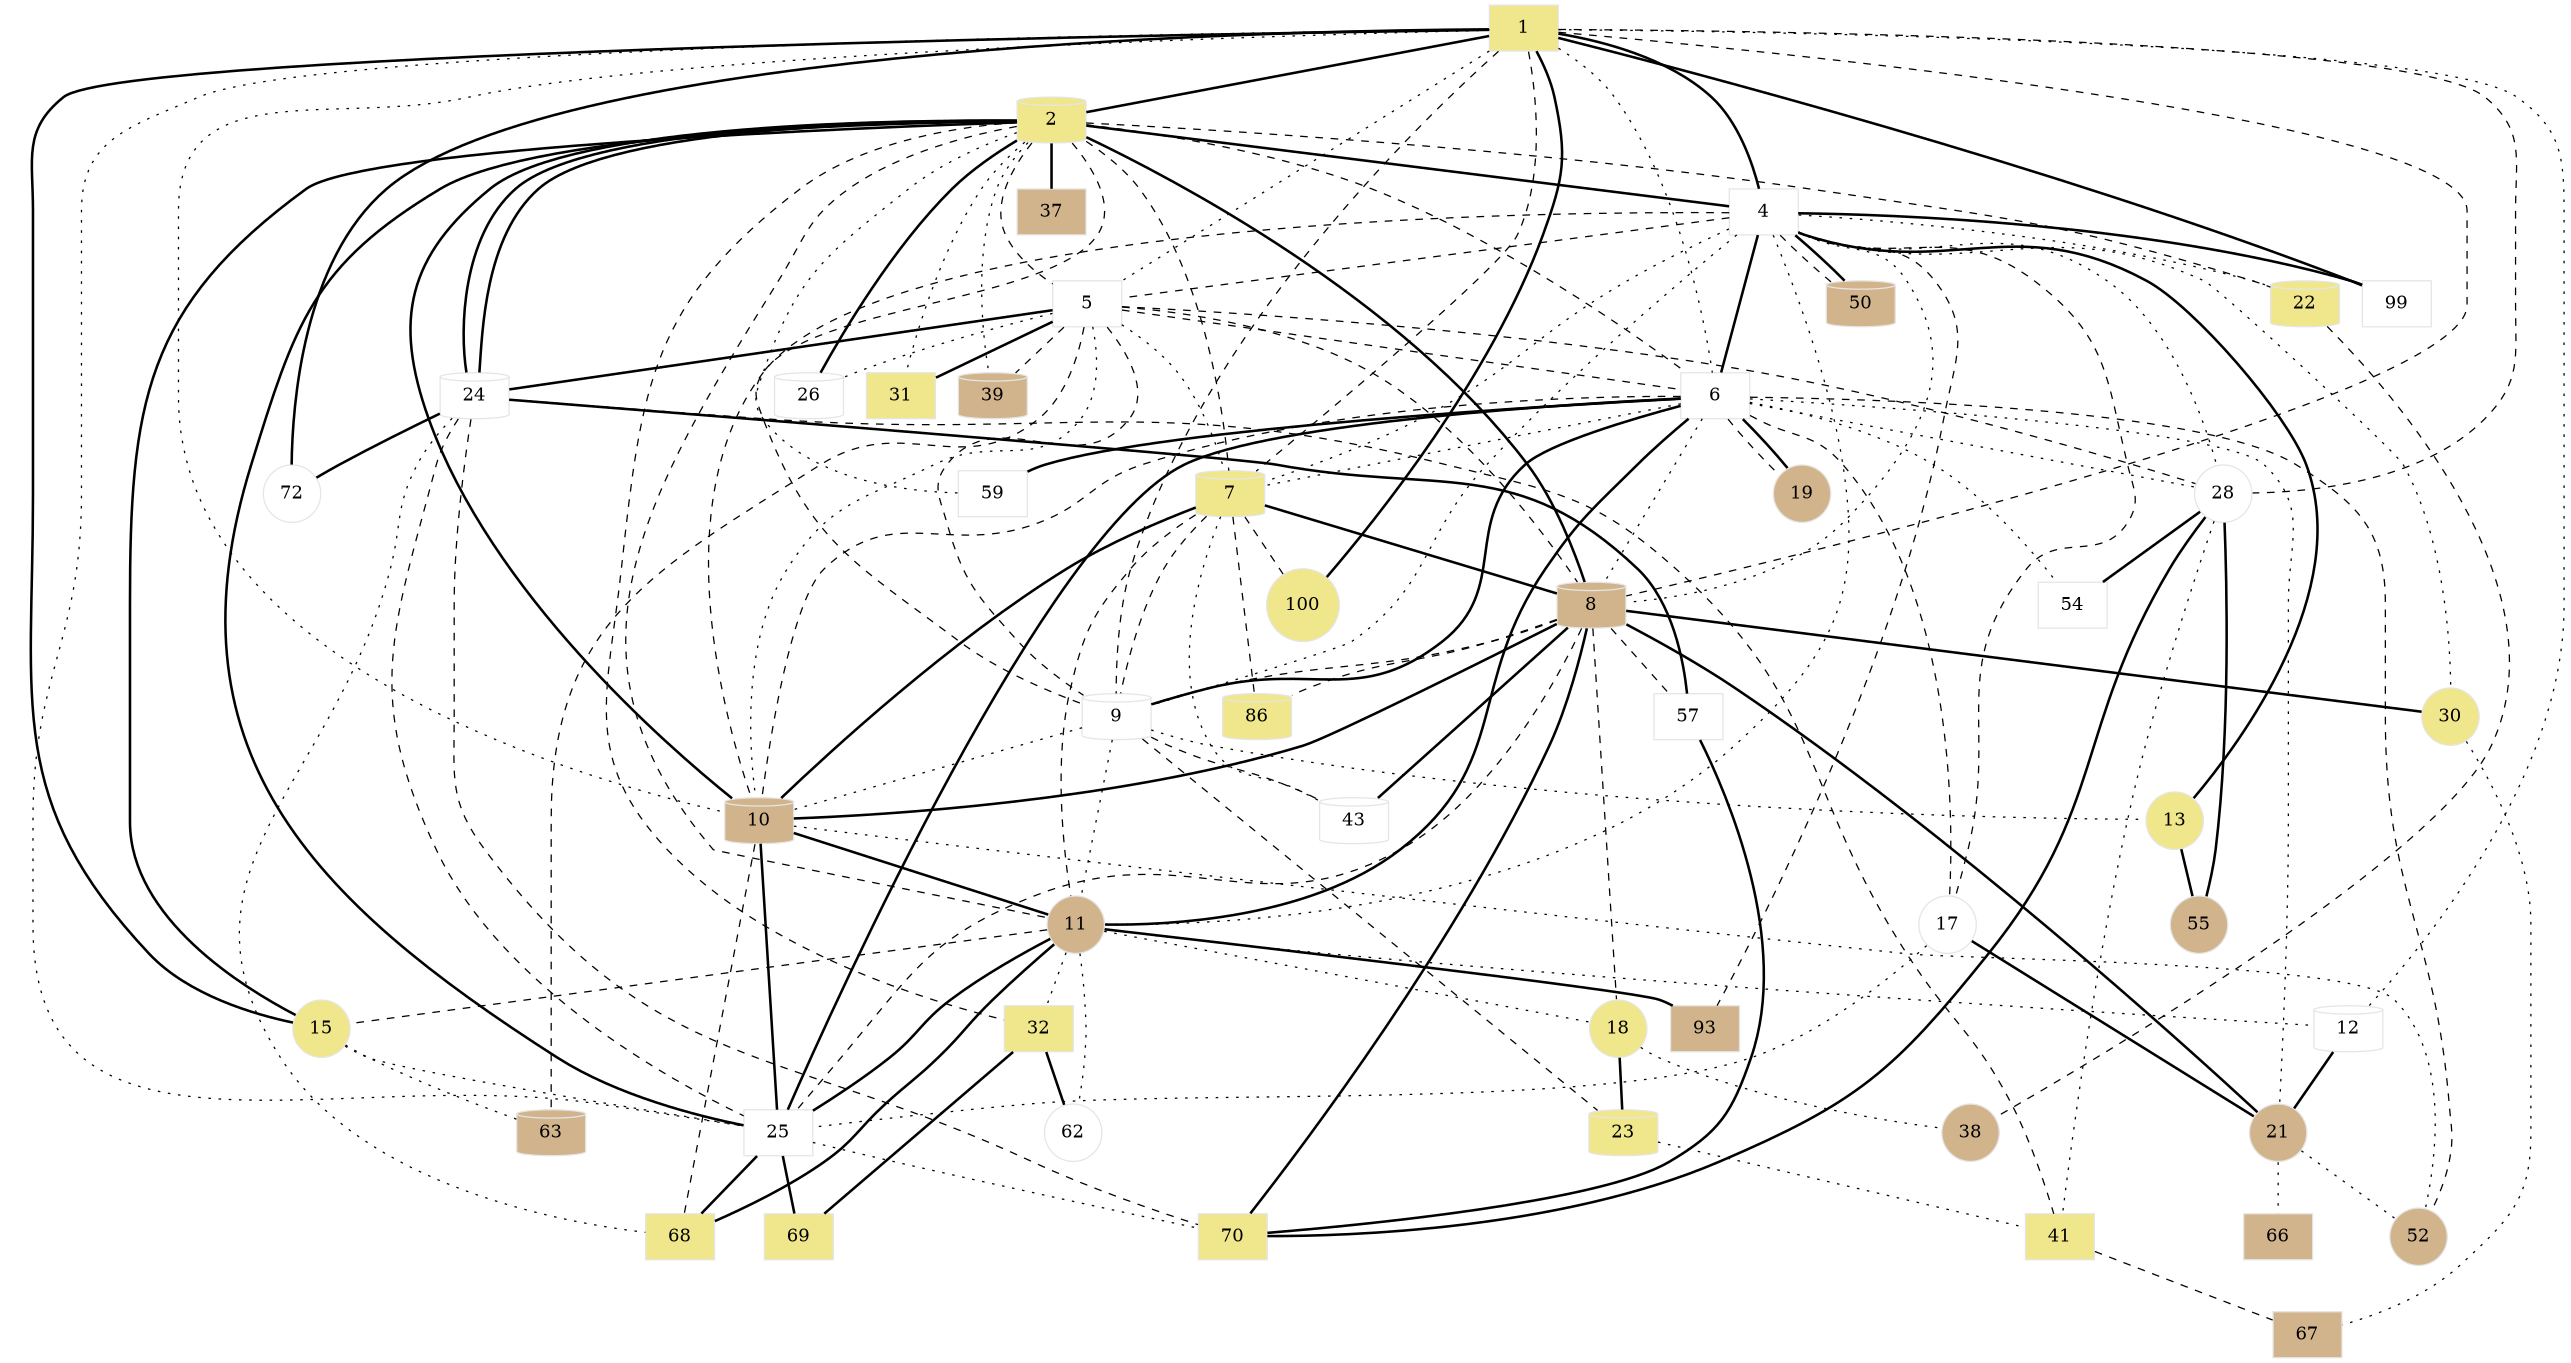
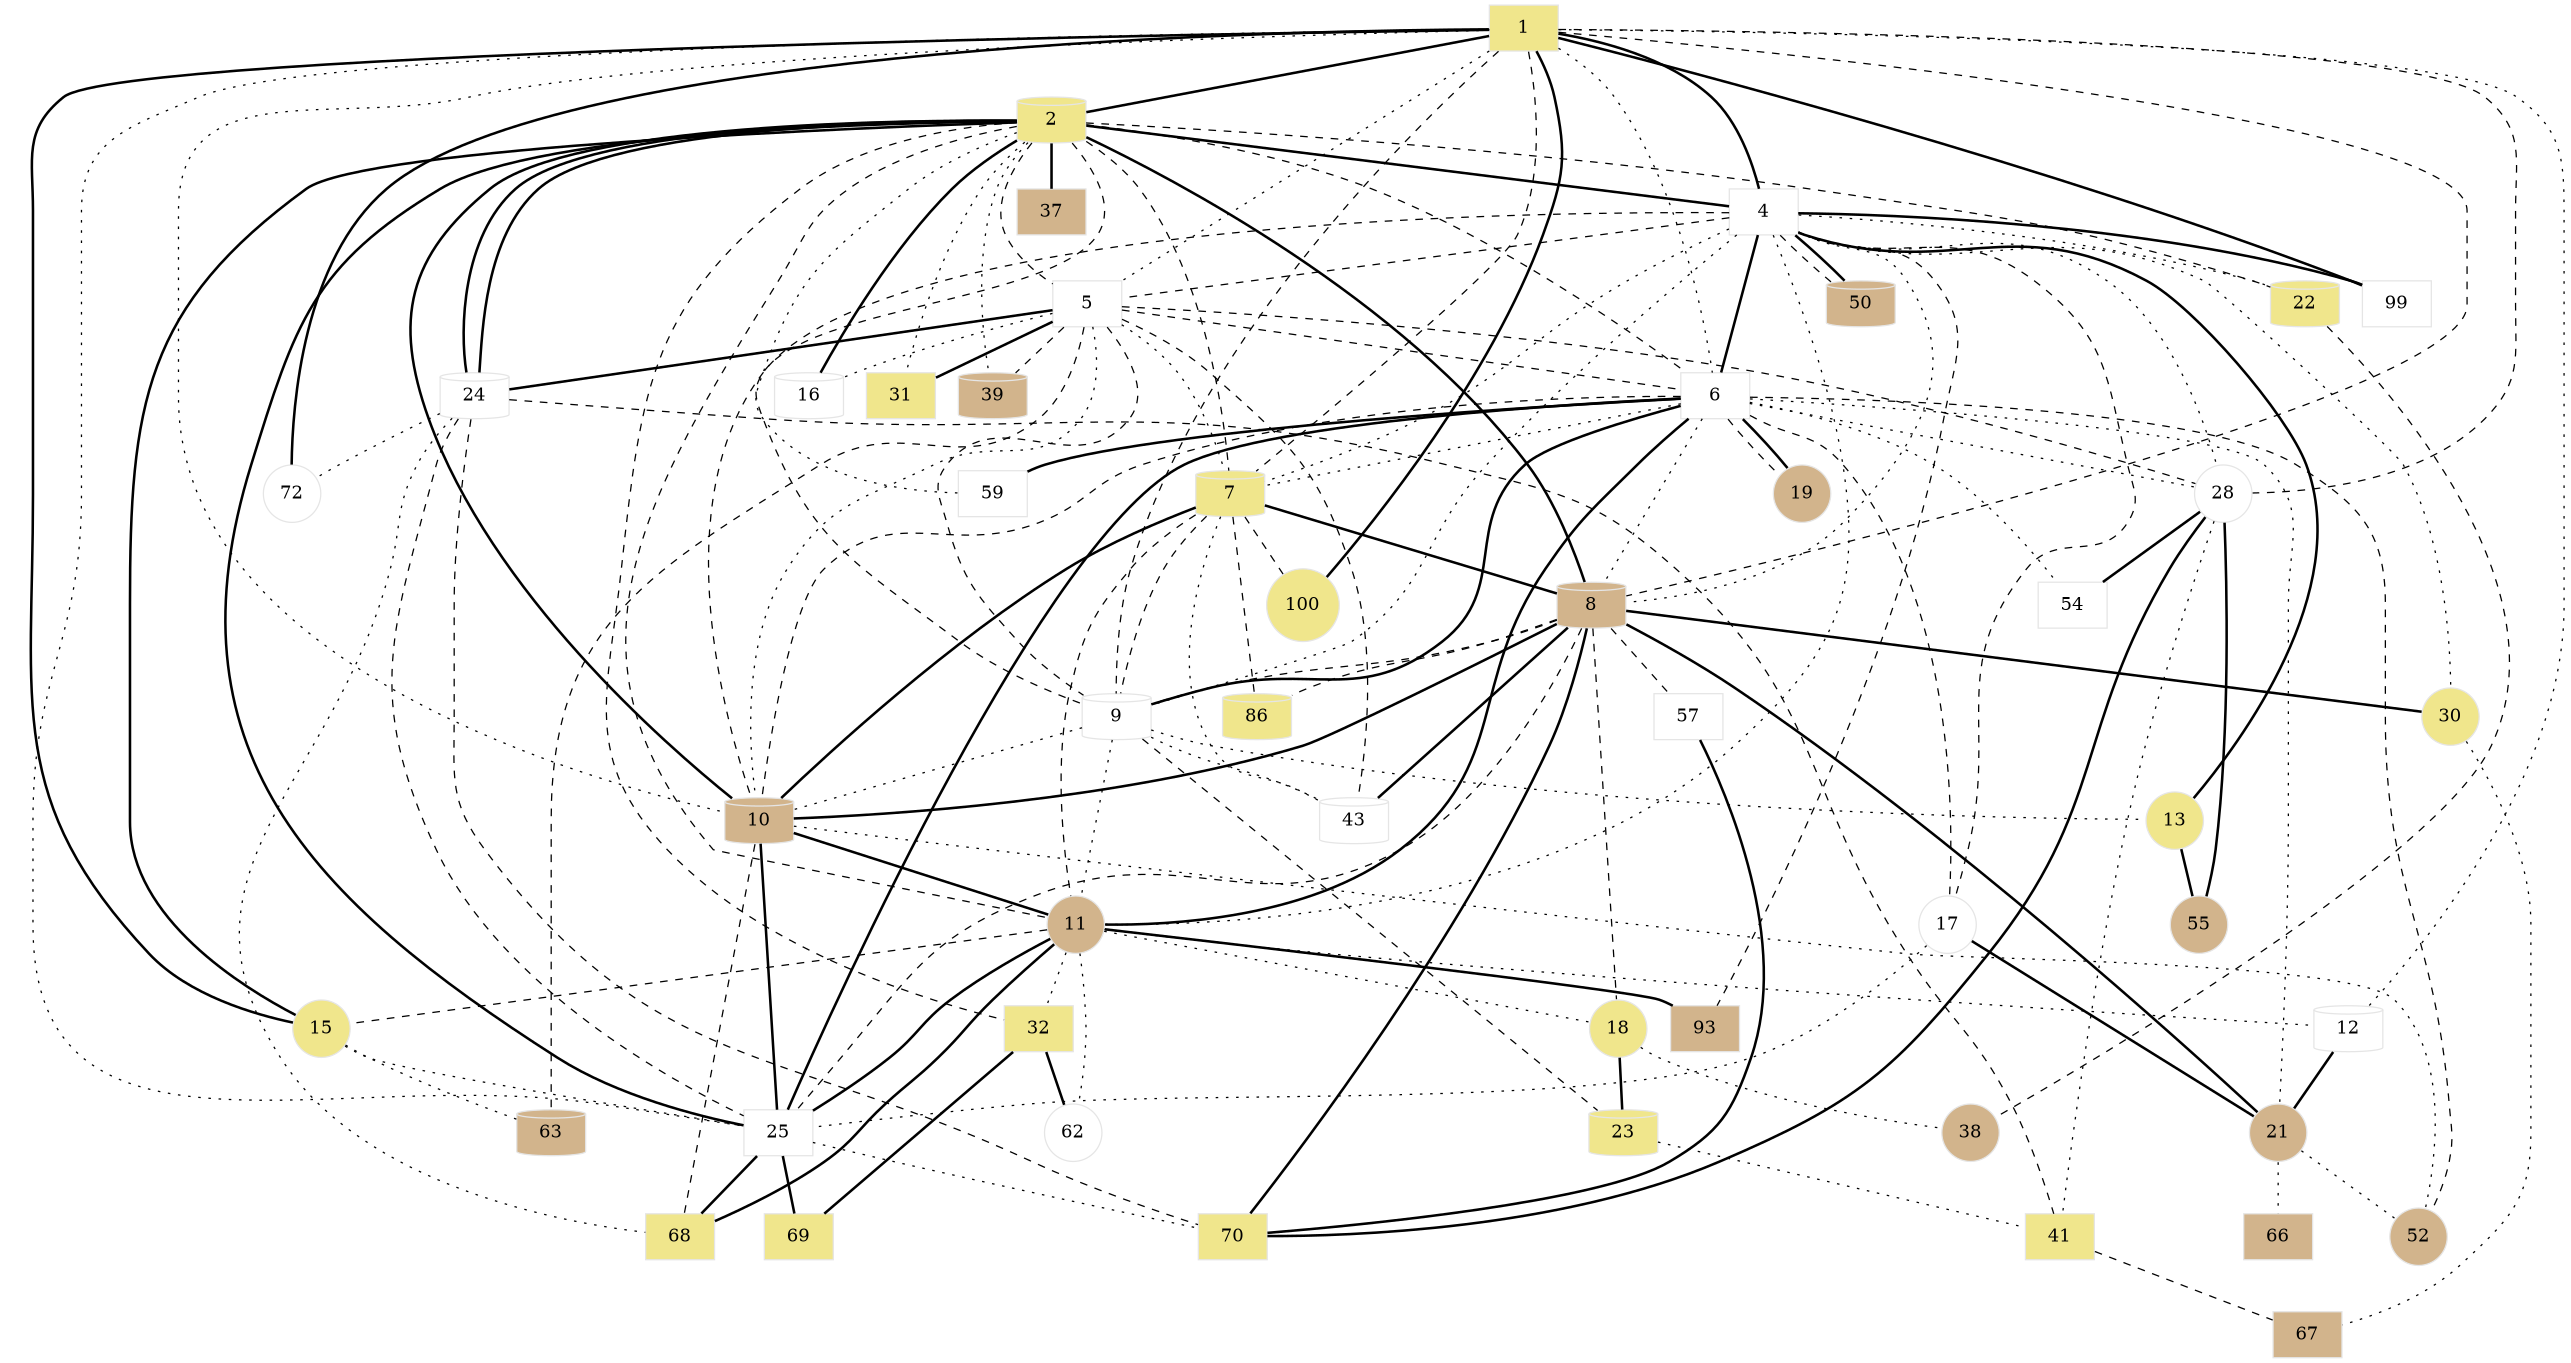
edge "5" -- "8": now "5" -- "43"
node "26": label "26" -> "16"
edge "24" -- "72": style bold -> dotted
edge "24" -- "57": removed
edge "9" -- "43": style dashed -> dotted
